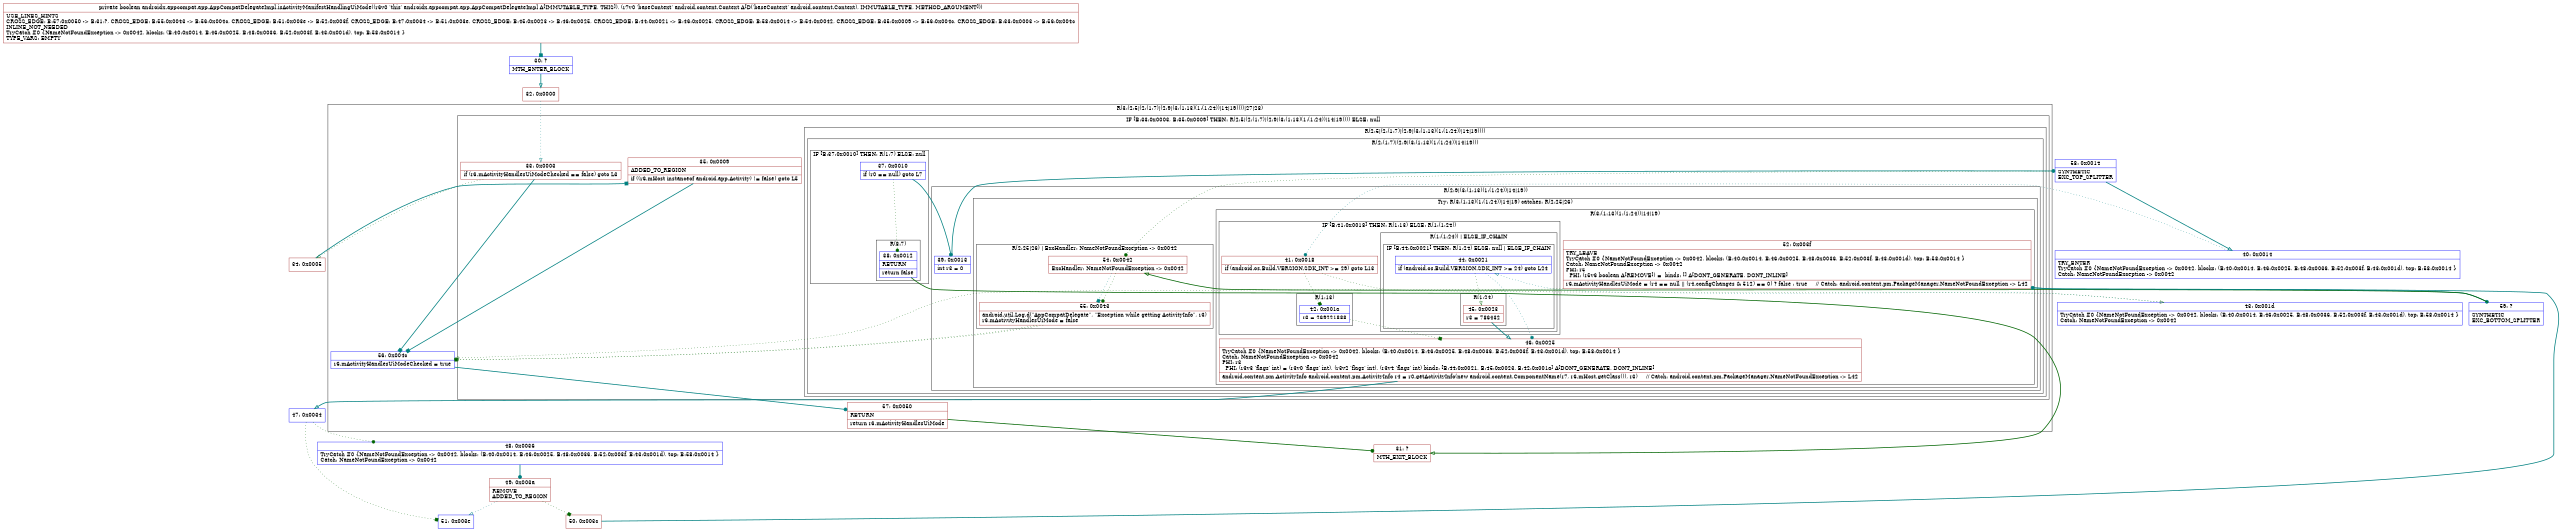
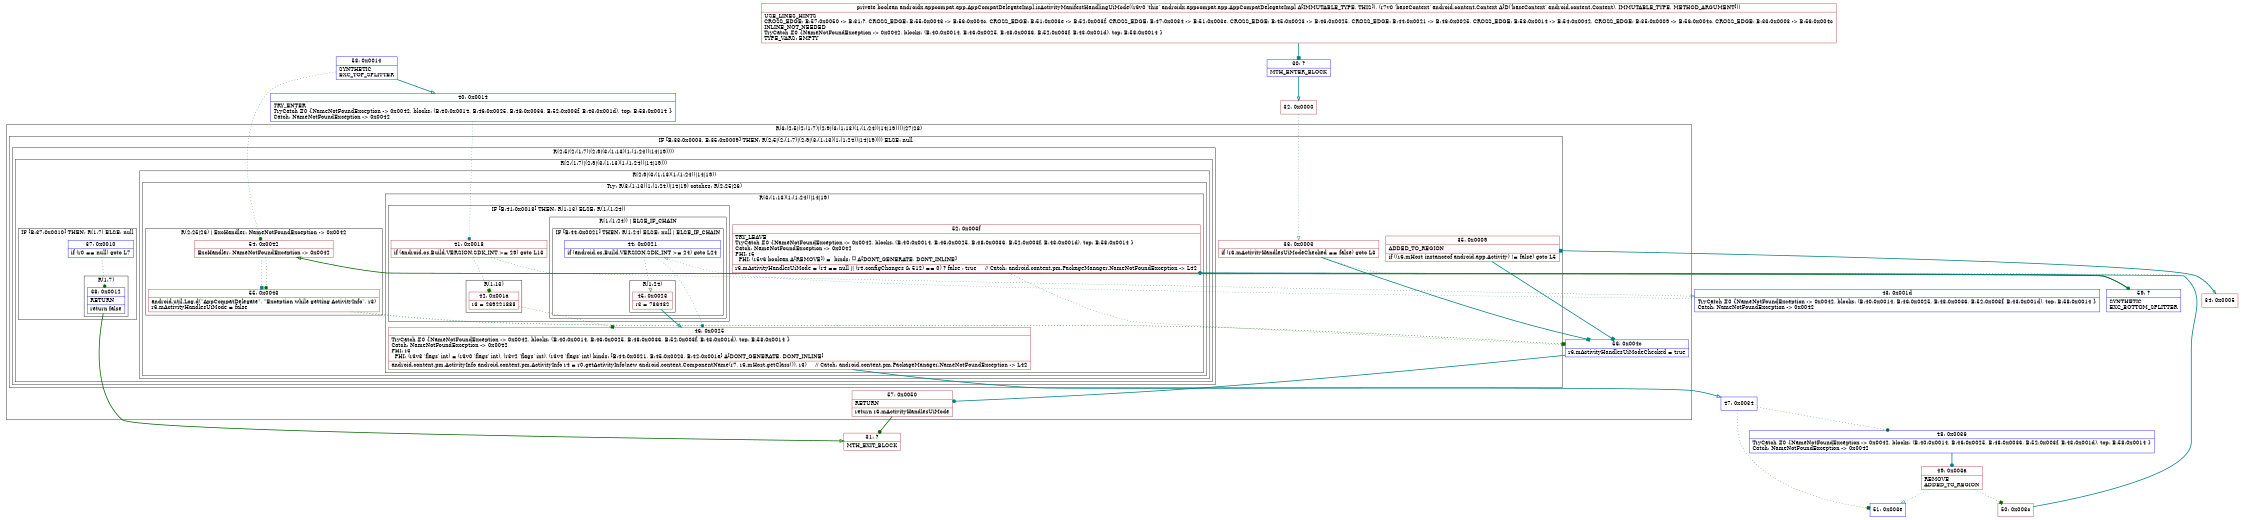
cluster "R(8:7)": label "R(8:7)" -> "R(1:7)"
node "39: 0x0013": removed
node "42: 0x001a": color blue -> brown
